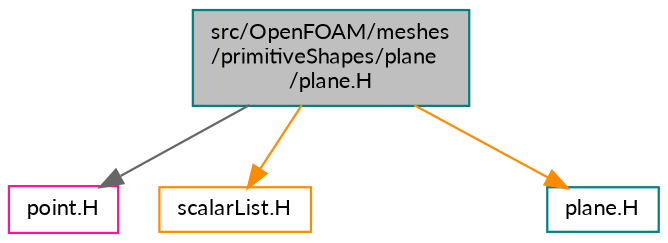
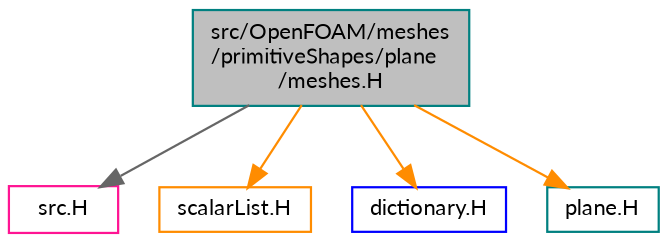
node "src/OpenFOAM/meshes /primitiveShapes/plane /plane.H": label "src/OpenFOAM/meshes /primitiveShapes/plane /plane.H" -> "src/OpenFOAM/meshes /primitiveShapes/plane /meshes.H"
node "point.H": label "point.H" -> "src.H"
node "dictionary.H": added
